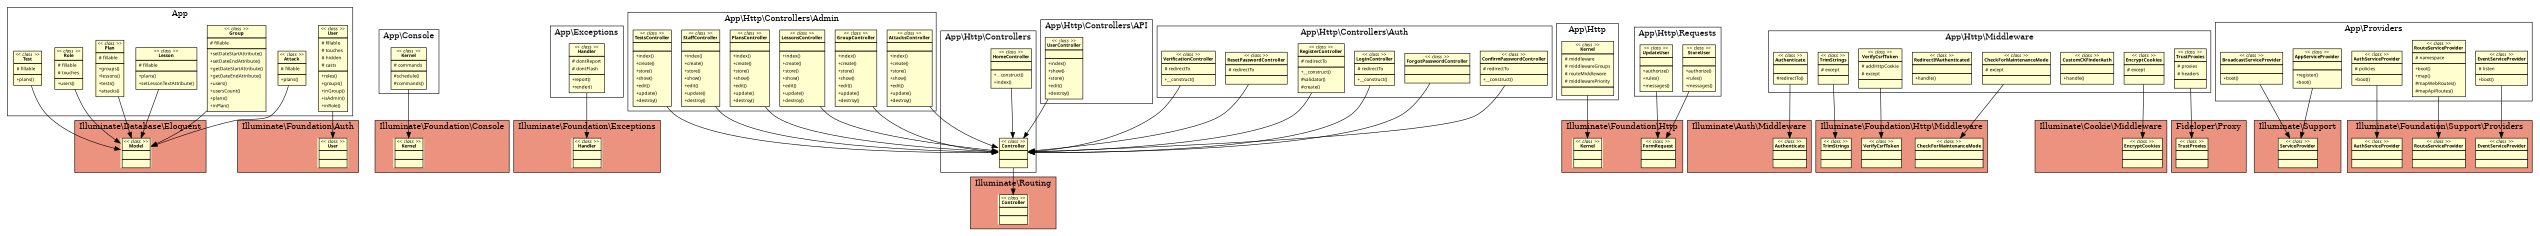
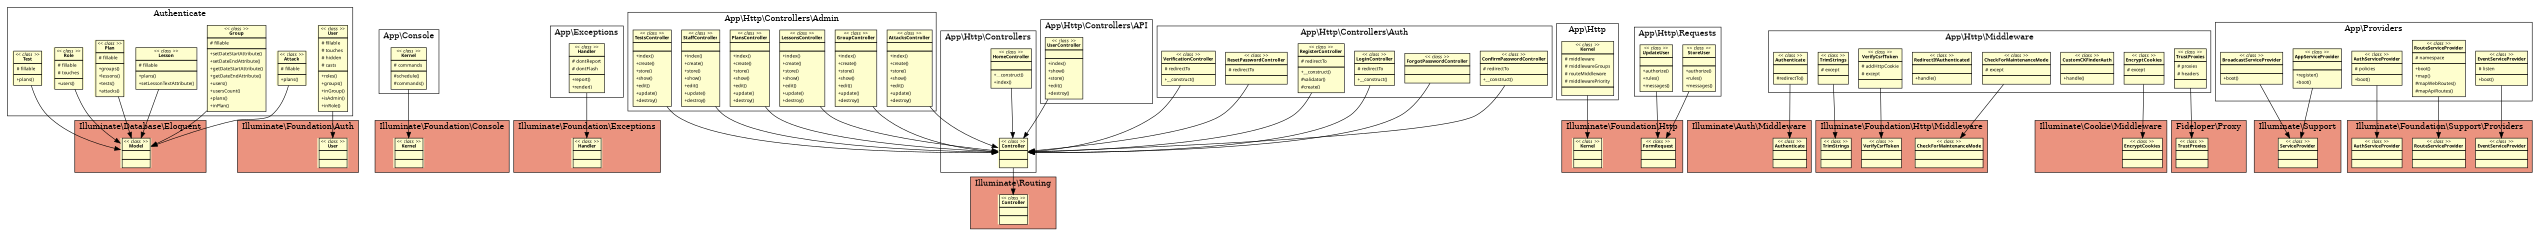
cluster "App": label "App" -> "Authenticate"
